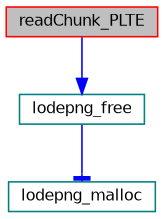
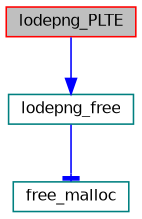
node "readChunk_PLTE": label "readChunk_PLTE" -> "lodepng_PLTE"
node "lodepng_malloc": label "lodepng_malloc" -> "free_malloc"
